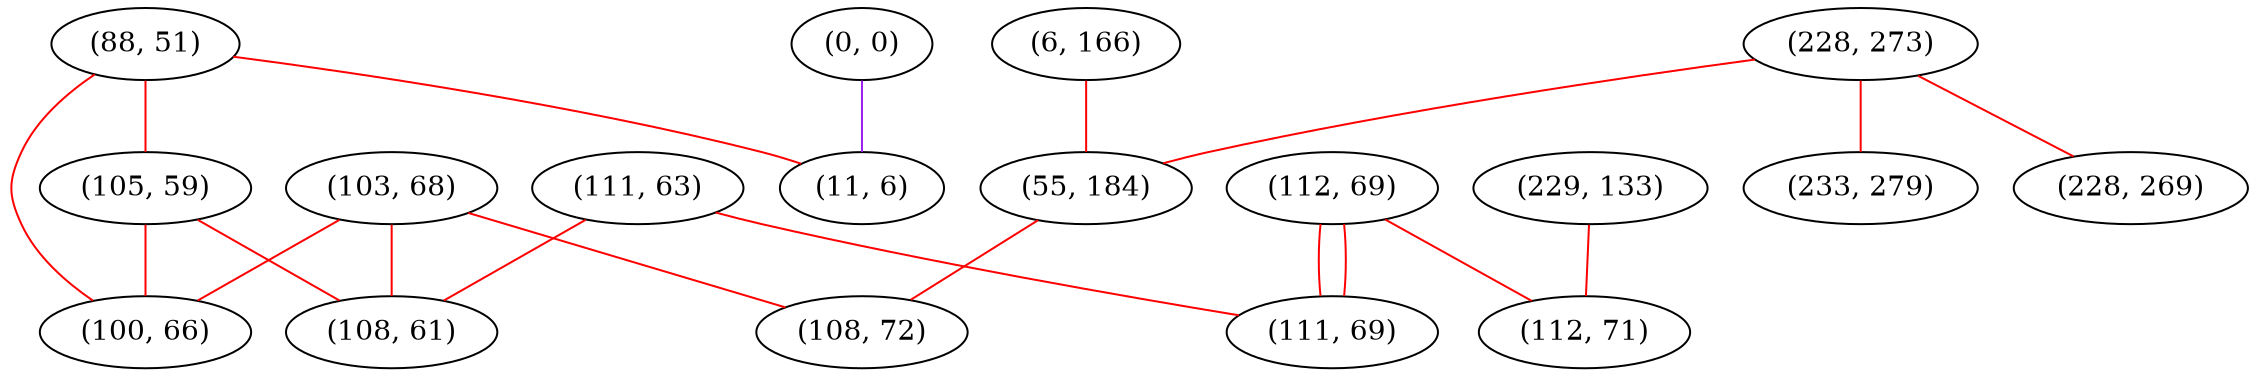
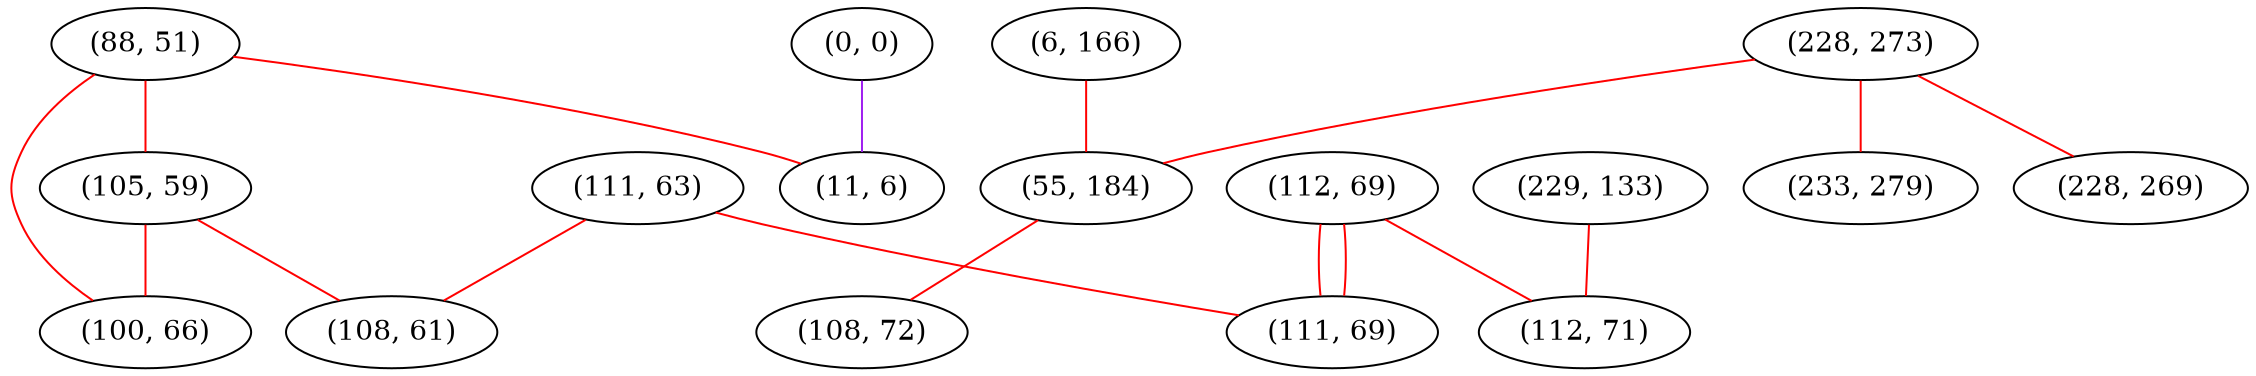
node "(103, 68)": removed
